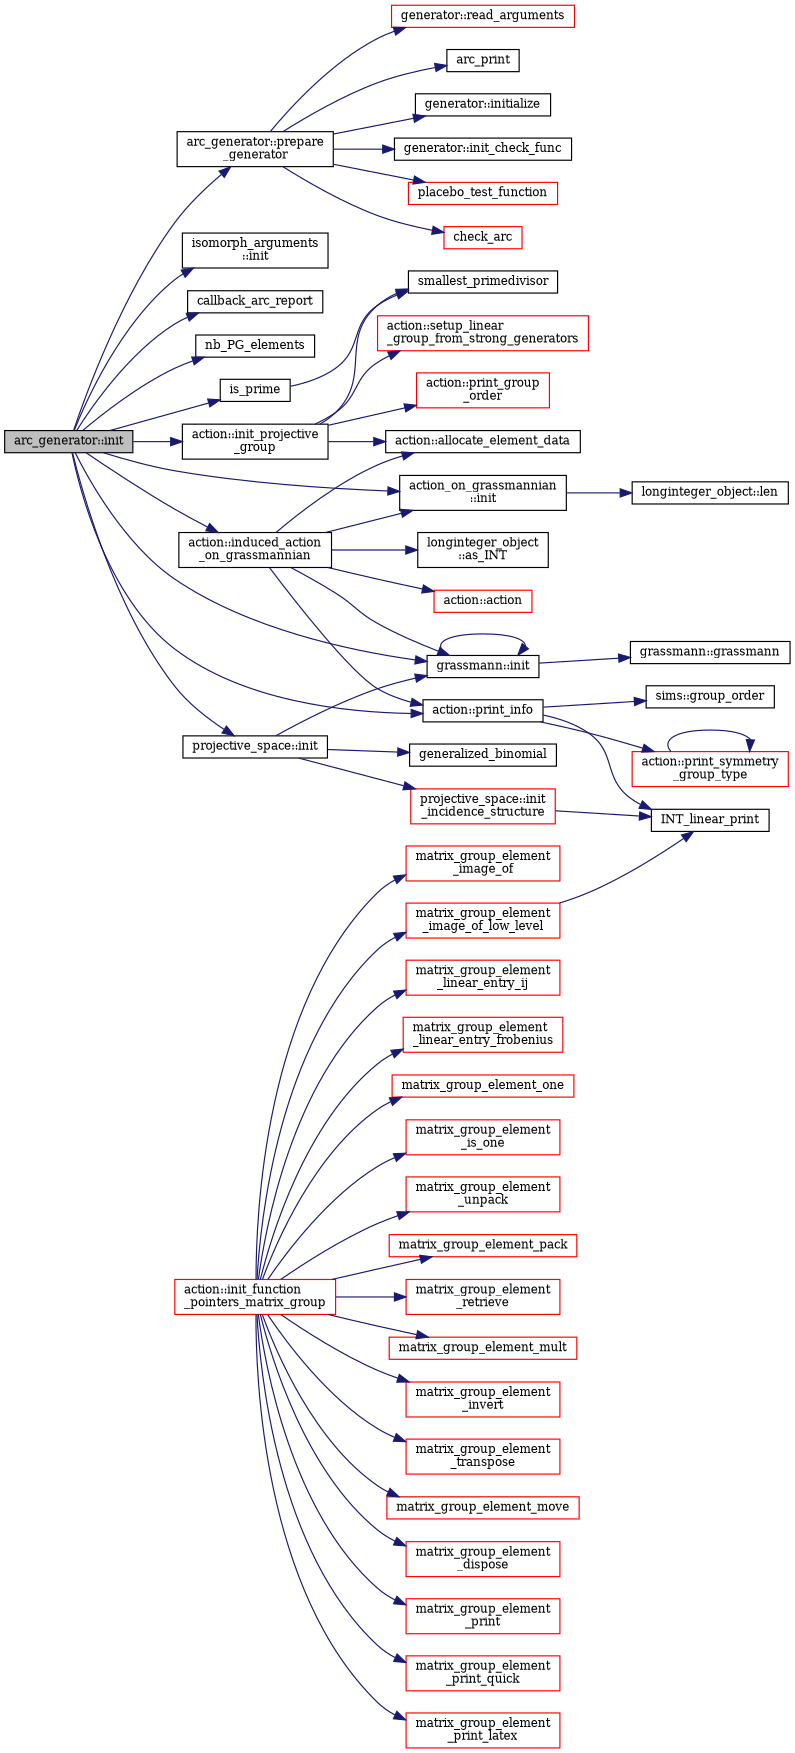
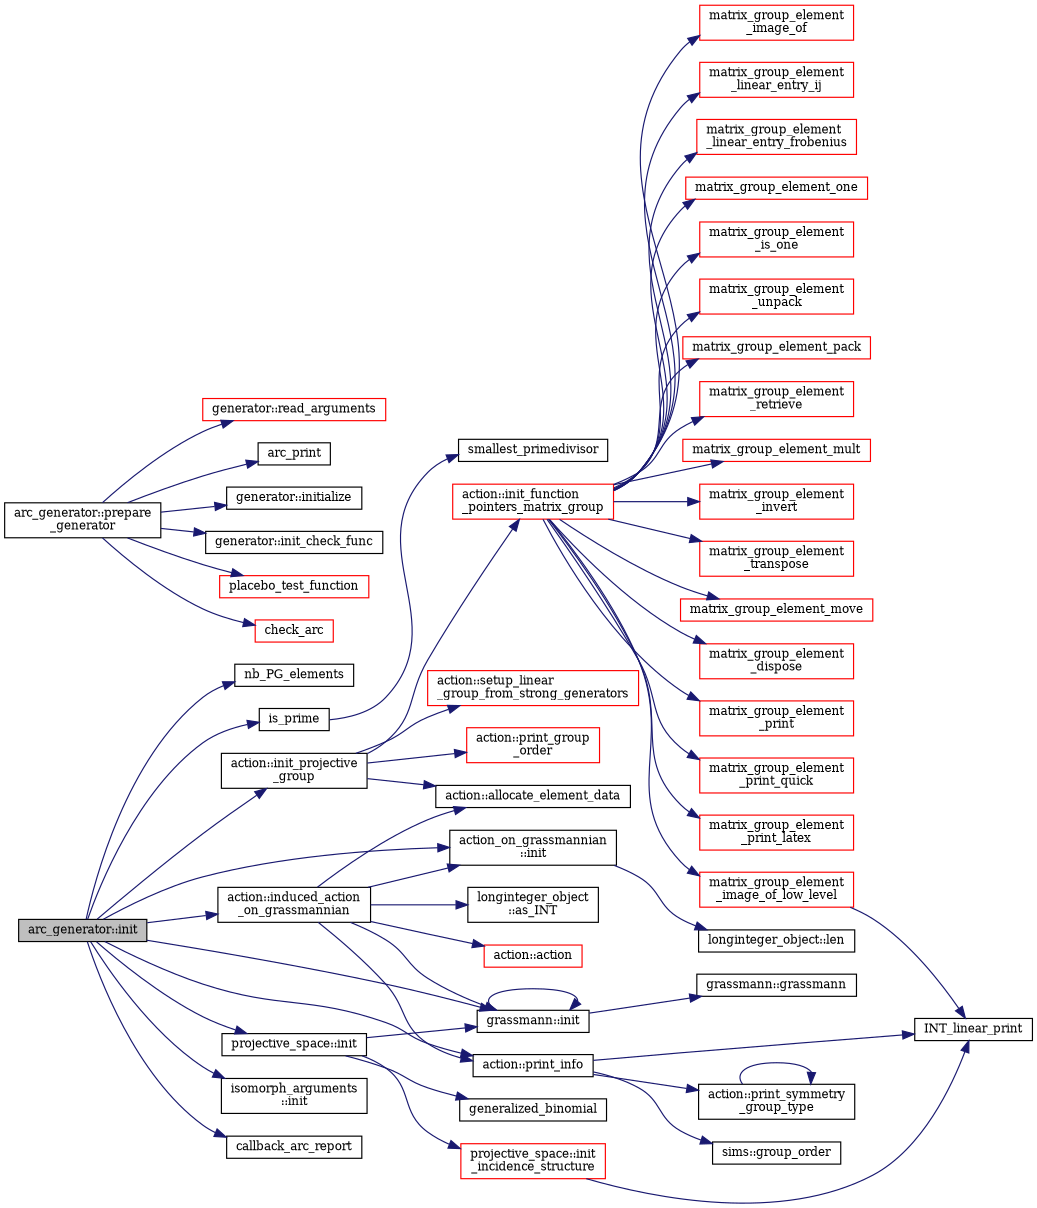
edge "arc_generator::init" -> "arc_generator::prepare _generator": removed
edge "action::init_projective _group" -> "smallest_primedivisor": now "action::init_projective _group" -> "action::init_function _pointers_matrix_group"
node "action::print_symmetry _group_type": color red -> black
